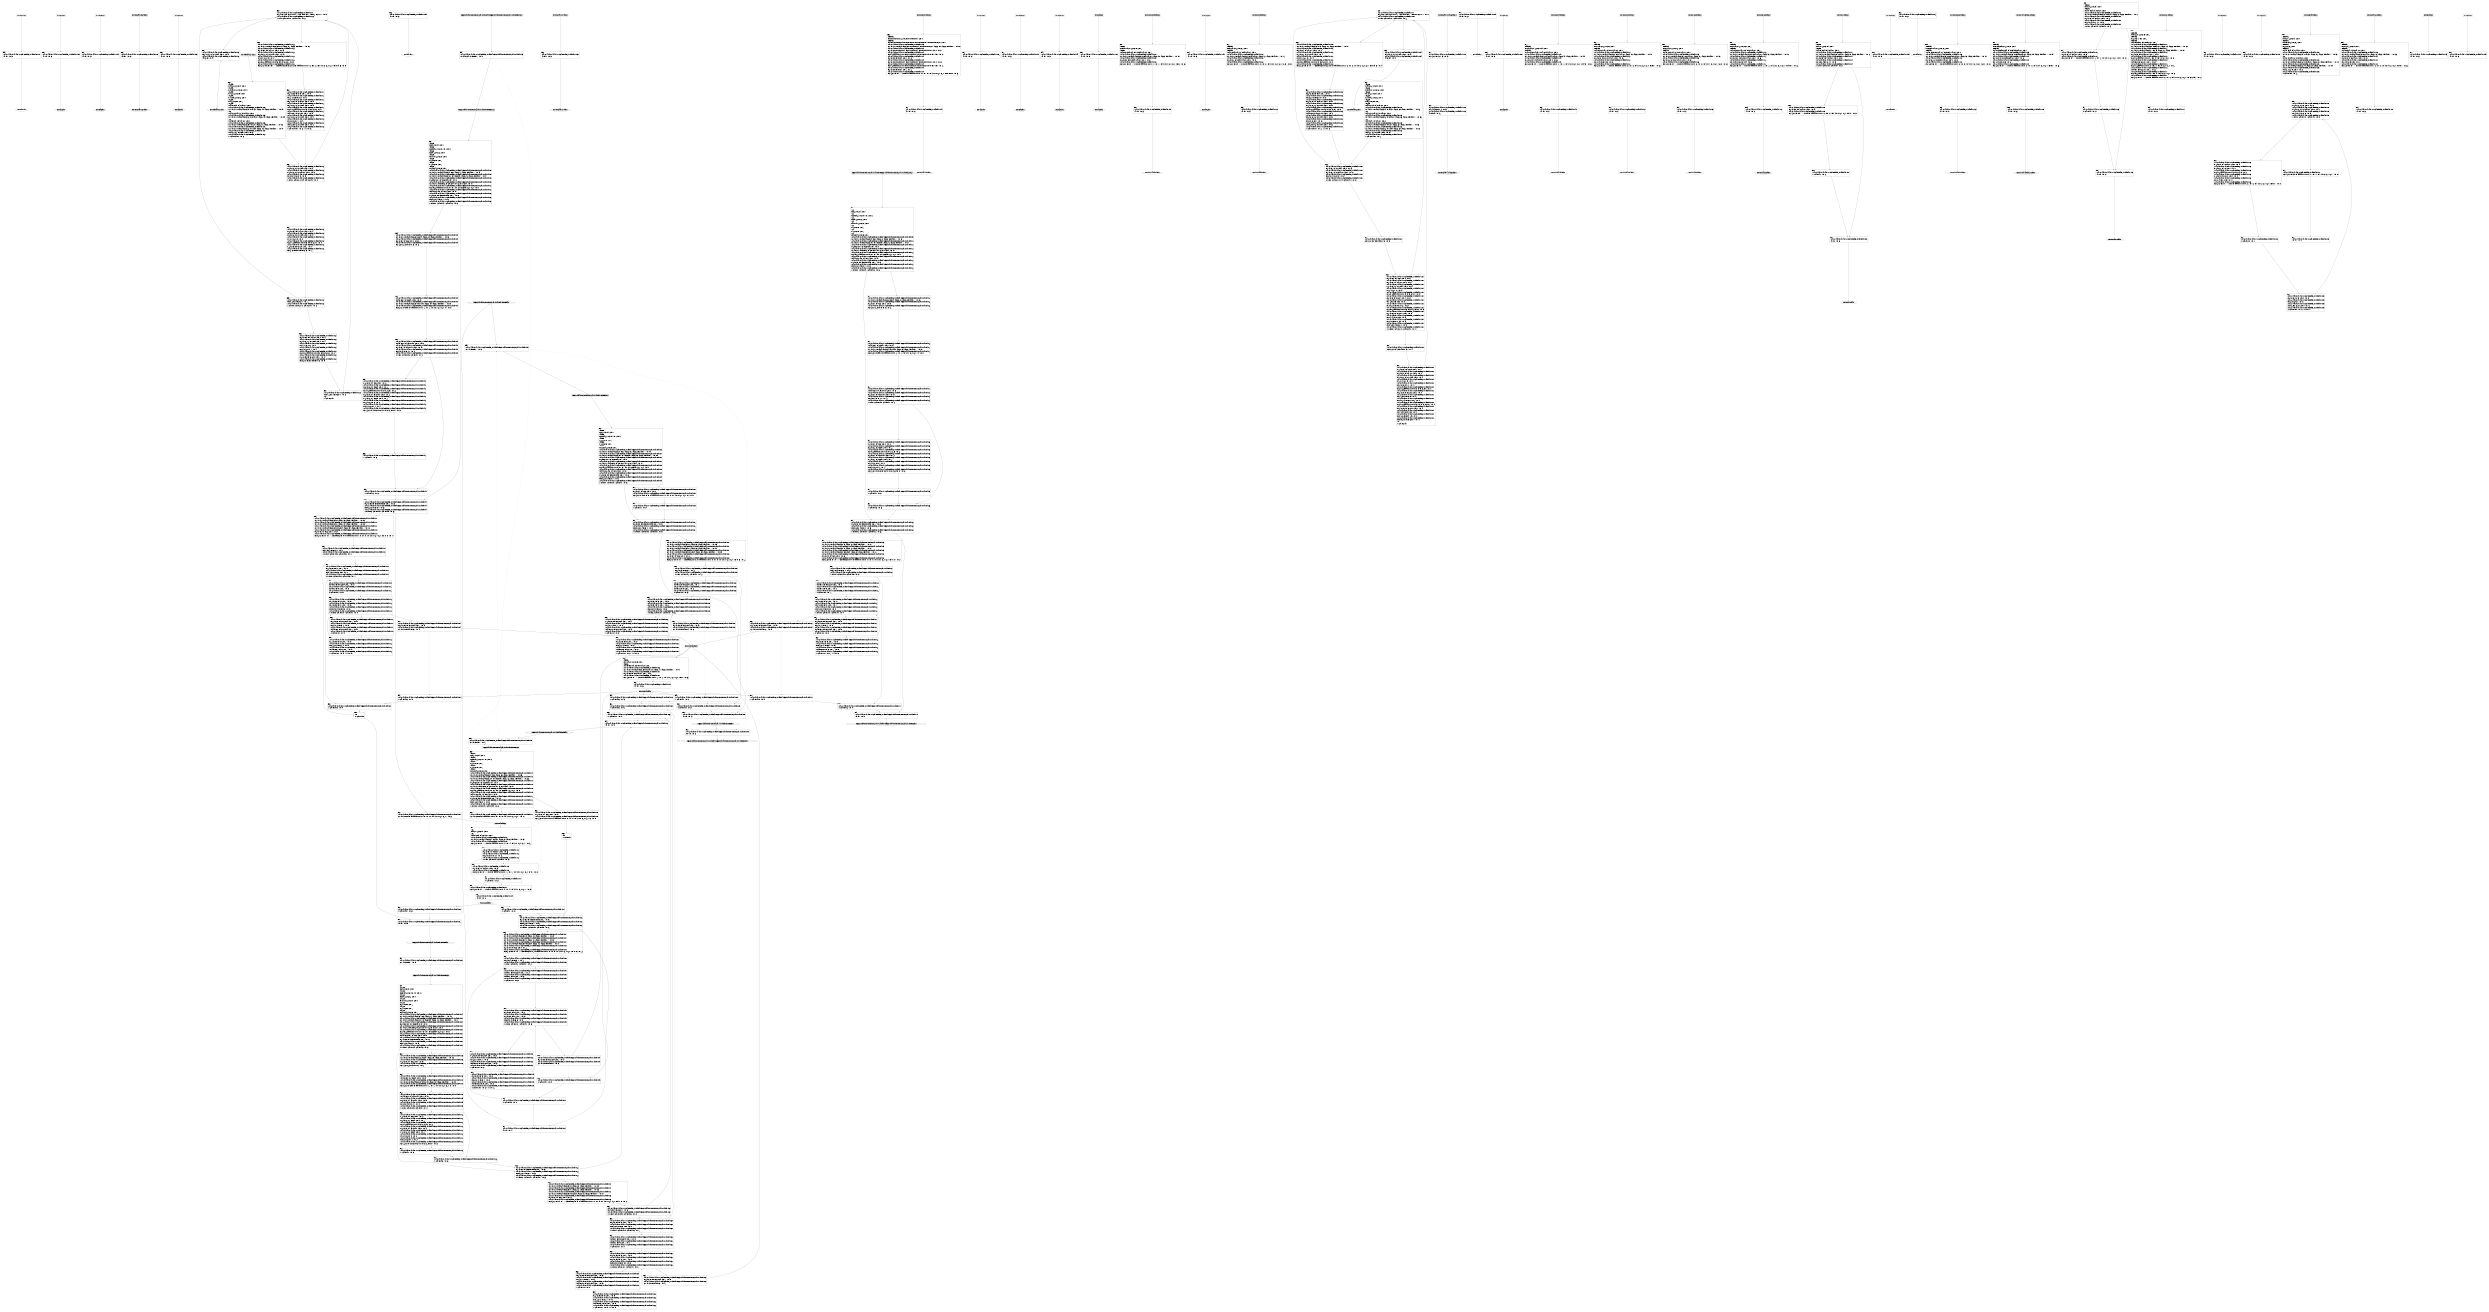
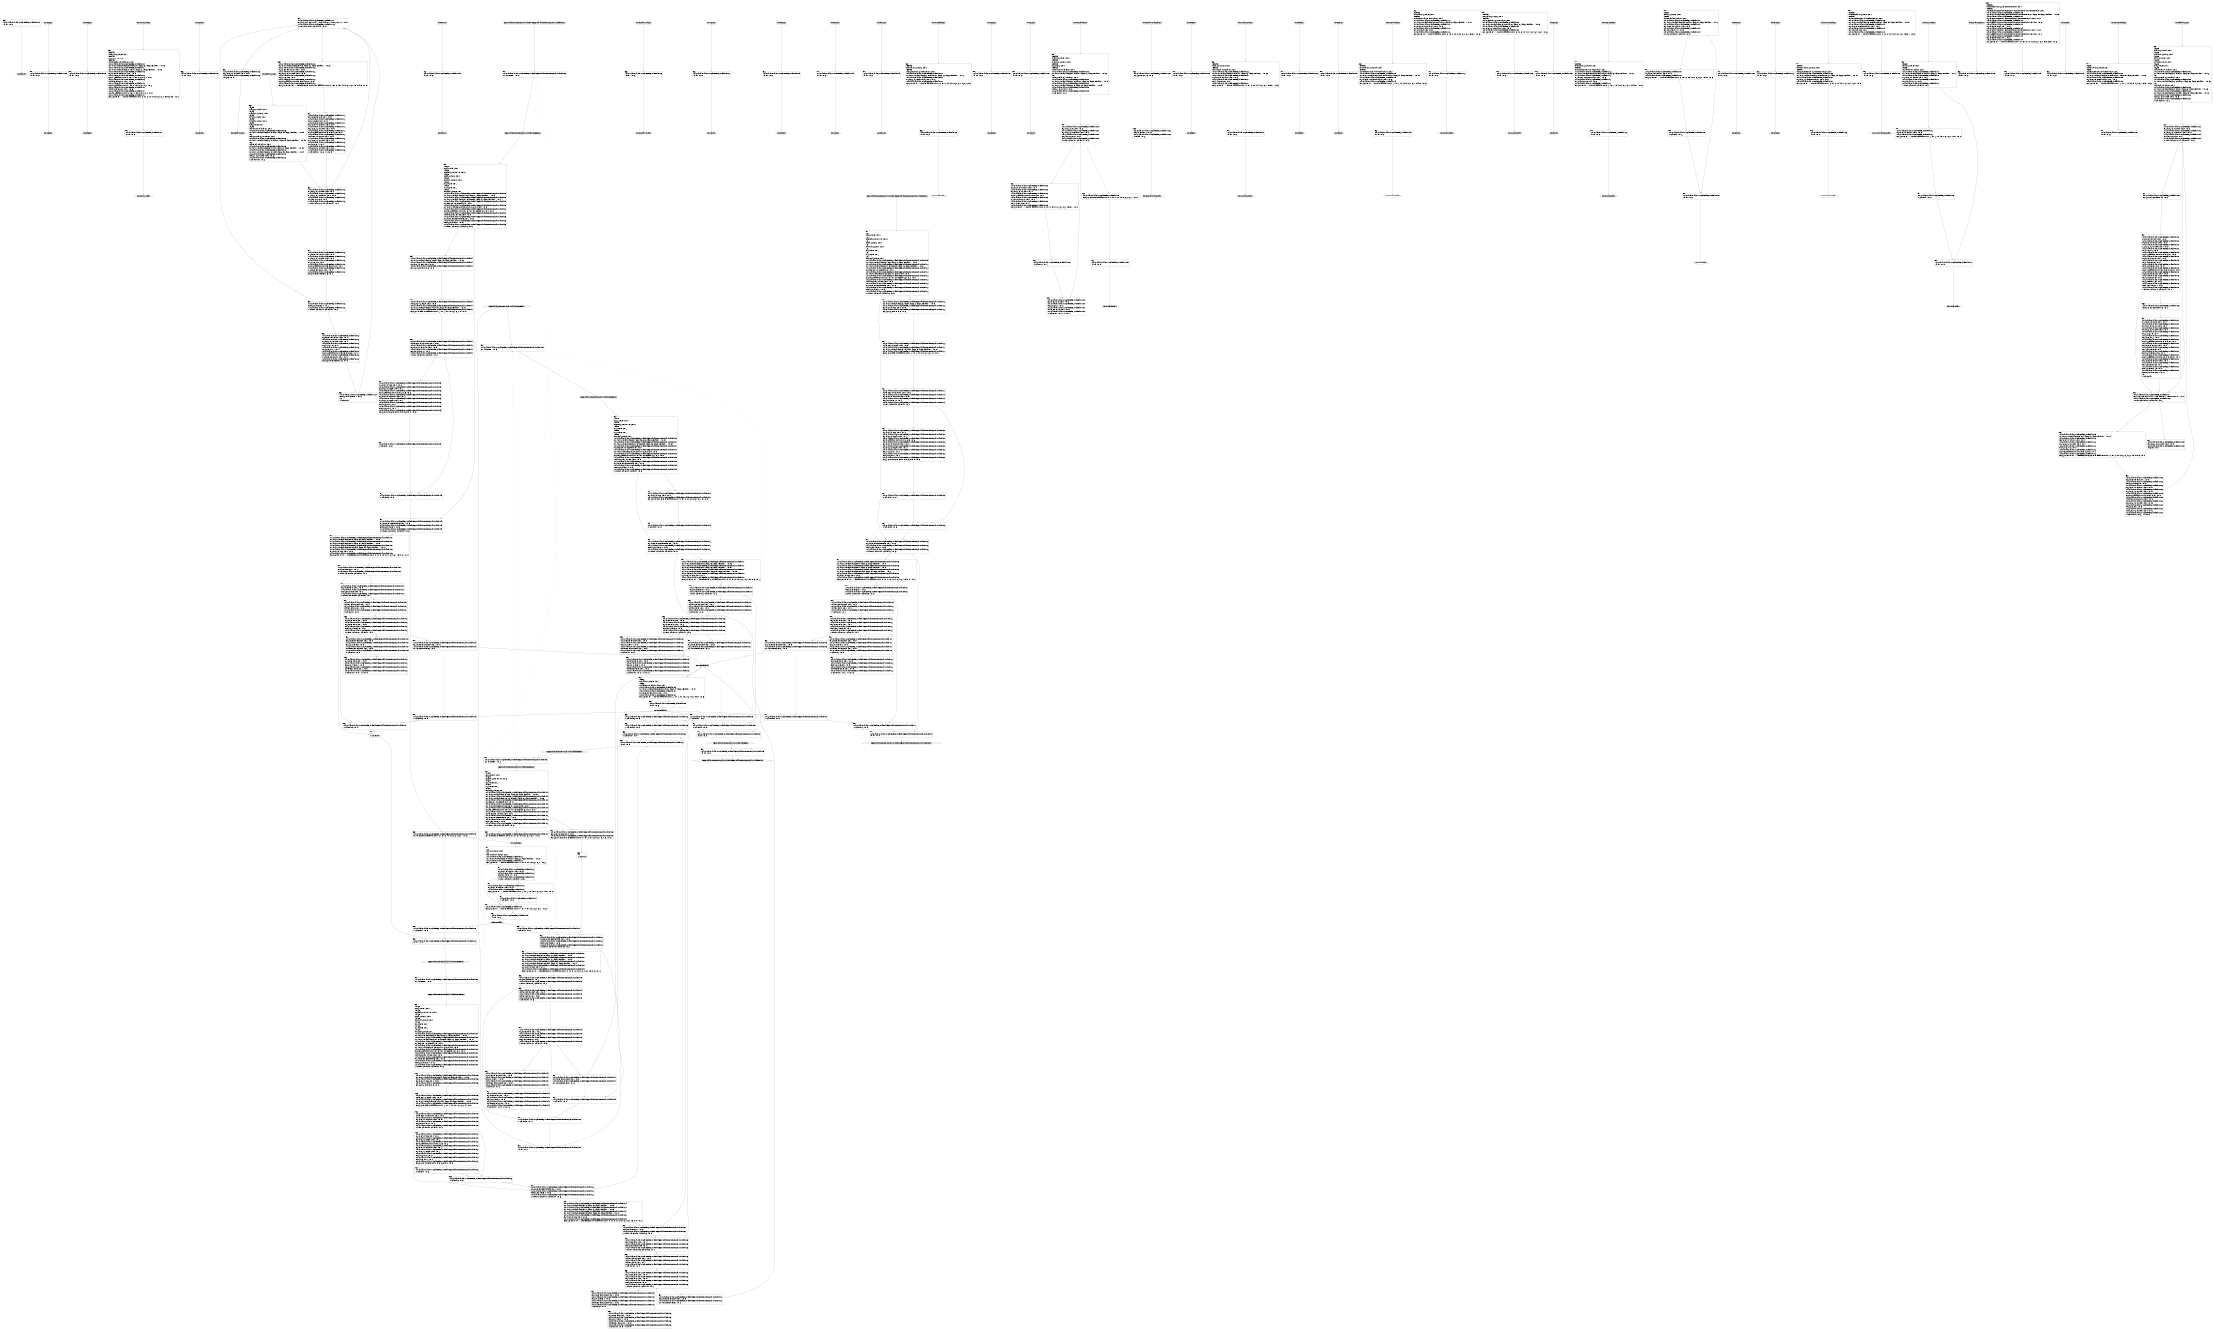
node "io_ll_good1_start": removed
node "io_ll_printStructLine_start": removed
node "io_ll_printShortLine_start": removed
node "io_ll_printLongLine_start": removed
node "io_ll_printWLine_start": removed
node "io_ll_printHexUnsignedCharLine_start": removed
node "io_ll_good7_start": added
node "io_ll_good3_start": added
node "io_ll_good8_start": added
node "io_ll_printSinkLine_start": added
node "io_ll_decodeHexChars_start": added
node "BB90:": text "printHexCharLine void @goodB2G1(), !dbg !12" -> "call void @goodB2G1(), !dbg !12"
node "{io_ll_globalReturnsFalse_end}": removed
node "{io_ll_bad9_end}": removed
node "{io_ll_decodeHexChars_end}": removed
node "{io_ll_bad5_end}": added
node "{io_ll_bad4_end}": added
node "{io_ll_good9_end}": added
node "{io_ll_bad1_end}": added
node "{io_ll_printStructLine_end}": removed
node "{io_ll_printUnsignedLine_end}": removed
node "{io_ll_printWcharLine_end}": added
node "{io_ll_printHexCharLine_end}": added
node "{io_ll_printBytesLine_end}": added
node "BB94:": text "good void, !dbg !16" -> "ret void, !dbg !16"
